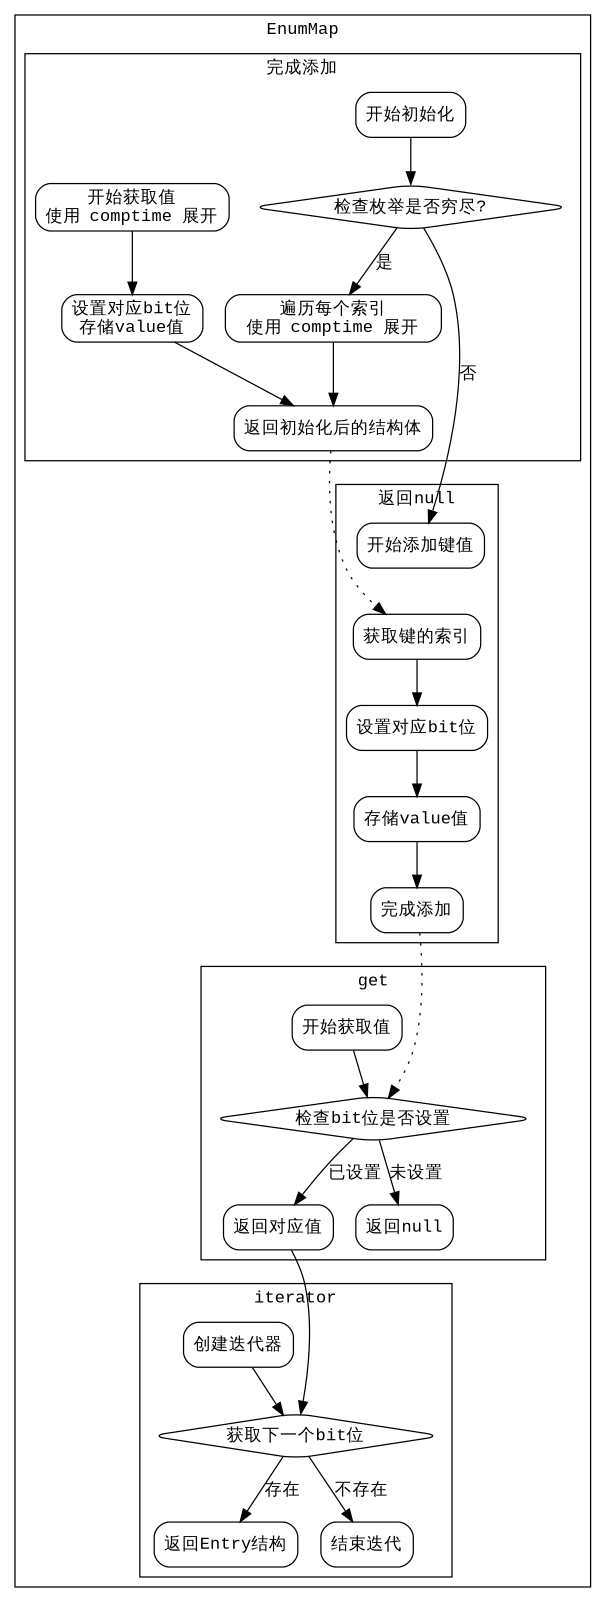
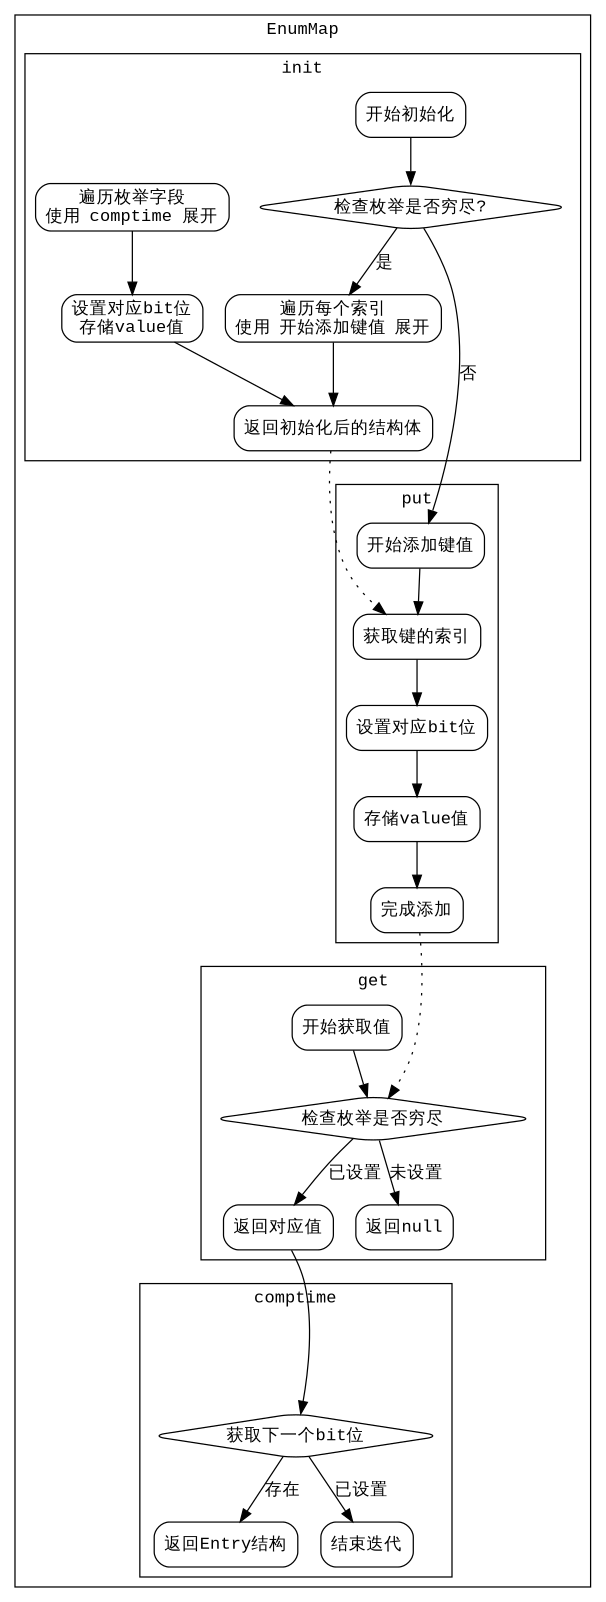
cluster "完成添加": label "完成添加" -> "init"
node "开始获取值 使用 comptime 展开": label "开始获取值 使用 comptime 展开" -> "遍历枚举字段 使用 comptime 展开"
node "遍历每个索引 使用 comptime 展开": label "遍历每个索引 使用 comptime 展开" -> "遍历每个索引 使用 开始添加键值 展开"
cluster "返回null": label "返回null" -> "put"
edge "开始添加键值" -> "获取键的索引": added
node "检查bit位是否设置": label "检查bit位是否设置" -> "检查枚举是否穷尽"
cluster "iterator": label "iterator" -> "comptime"
node "创建迭代器": removed
edge "获取下一个bit位" -> "结束迭代": label "不存在" -> "已设置"
